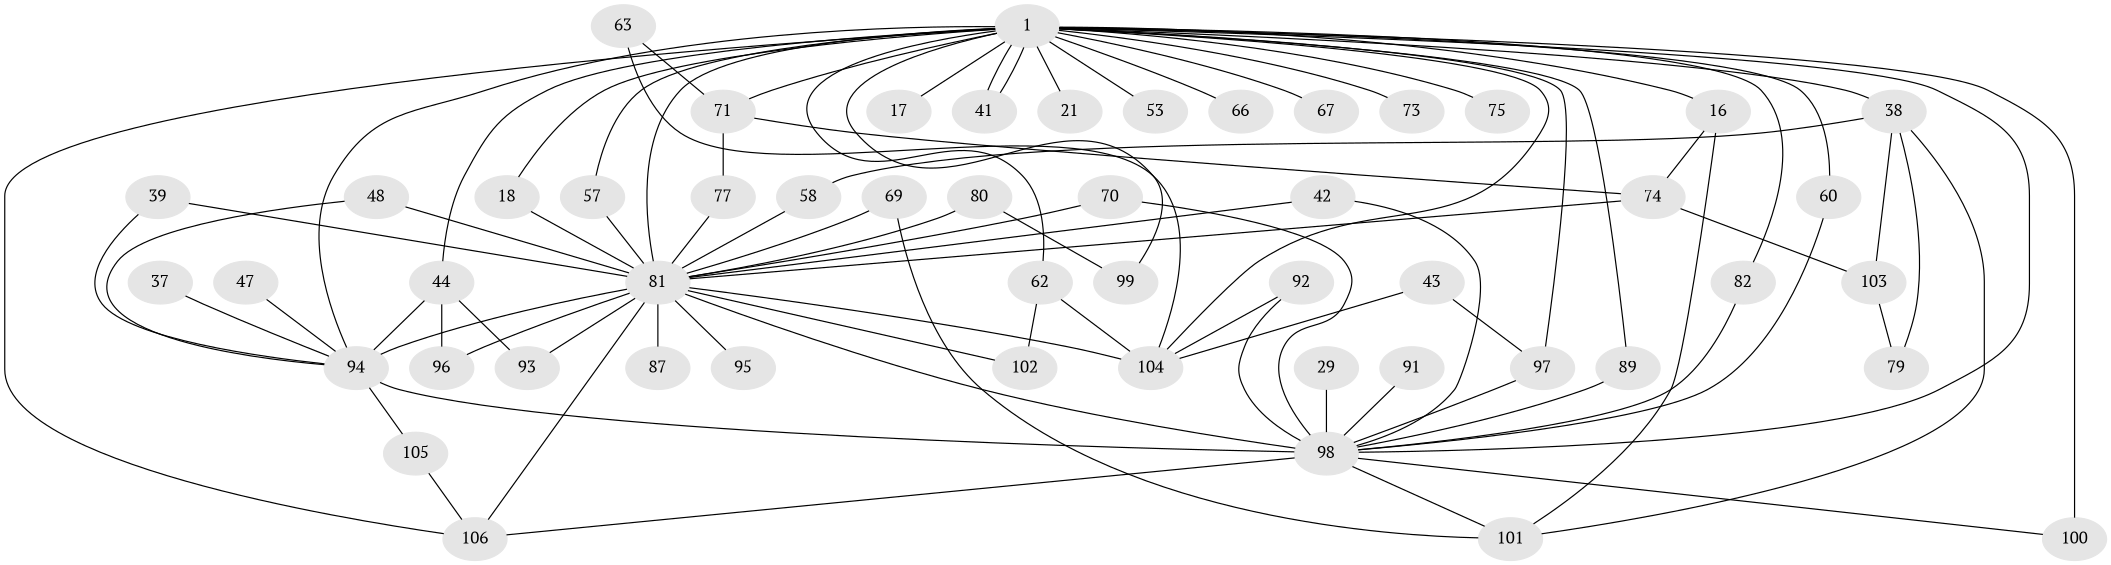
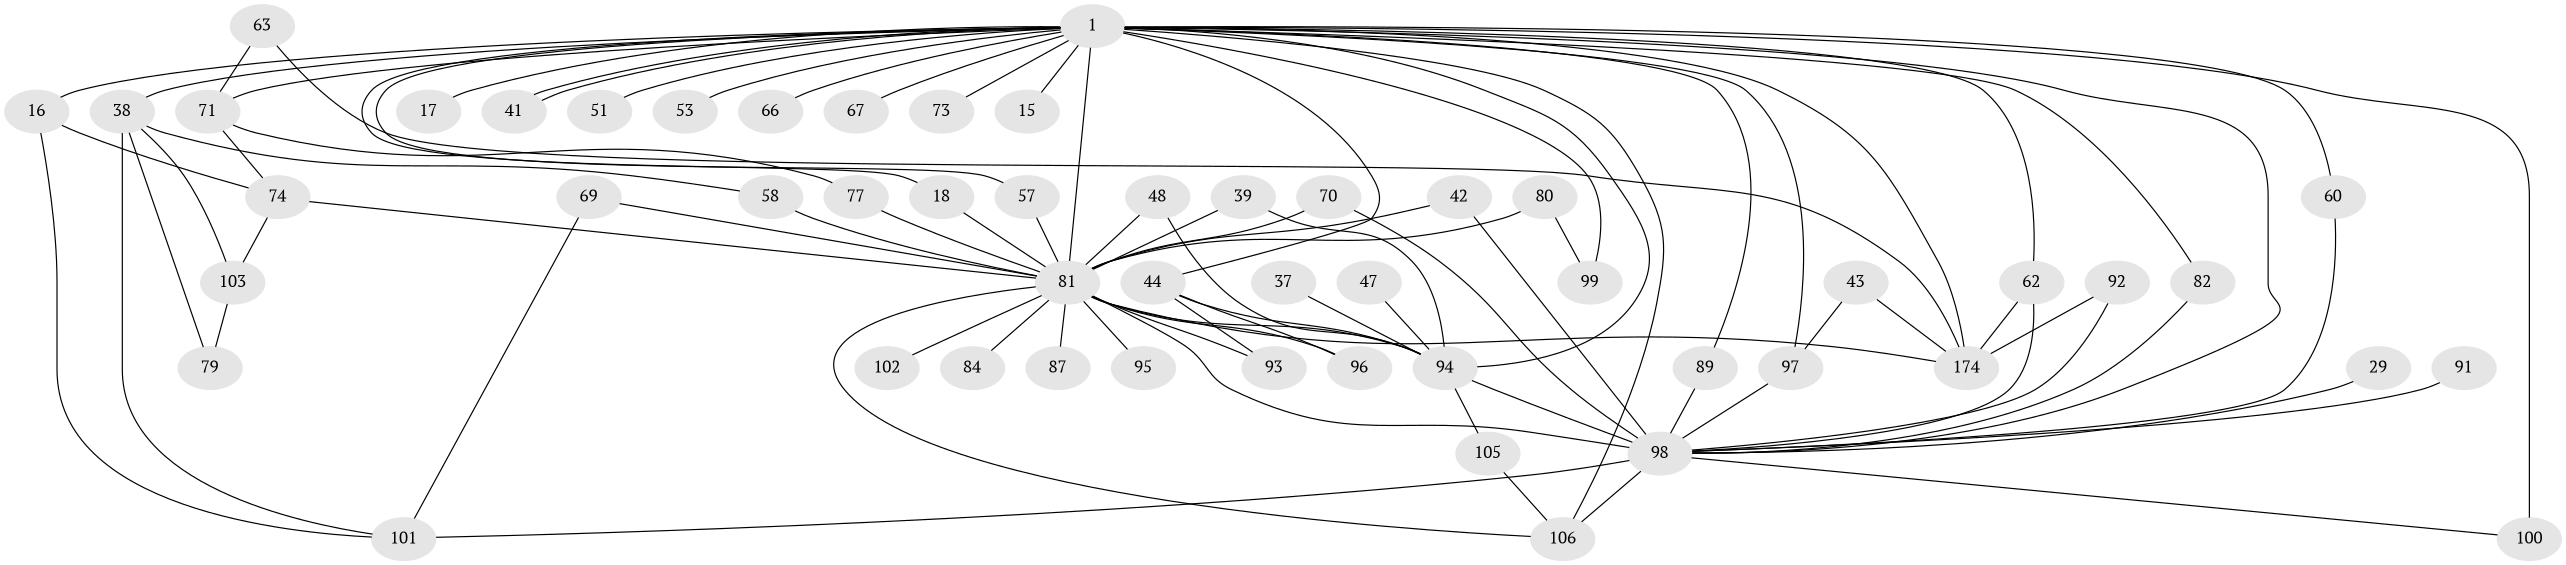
node "21": label "21" -> "51"
node "75": label "75" -> "15"
edge "62" -- "102": now "62" -- "98"
node "84": added
node "104": label "104" -> "174"
